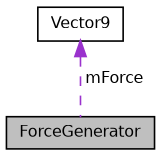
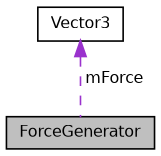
node "Vector9": label "Vector9" -> "Vector3"
